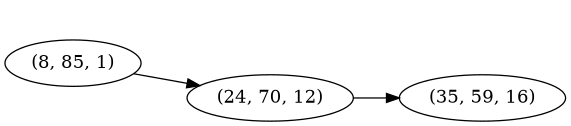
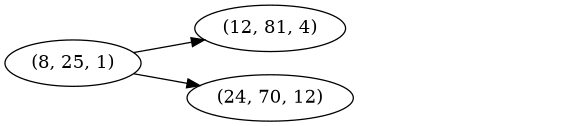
node "(12, 81, 4)": added
node "(8, 85, 1)": label "(8, 85, 1)" -> "(8, 25, 1)"
node "(35, 59, 16)": removed
